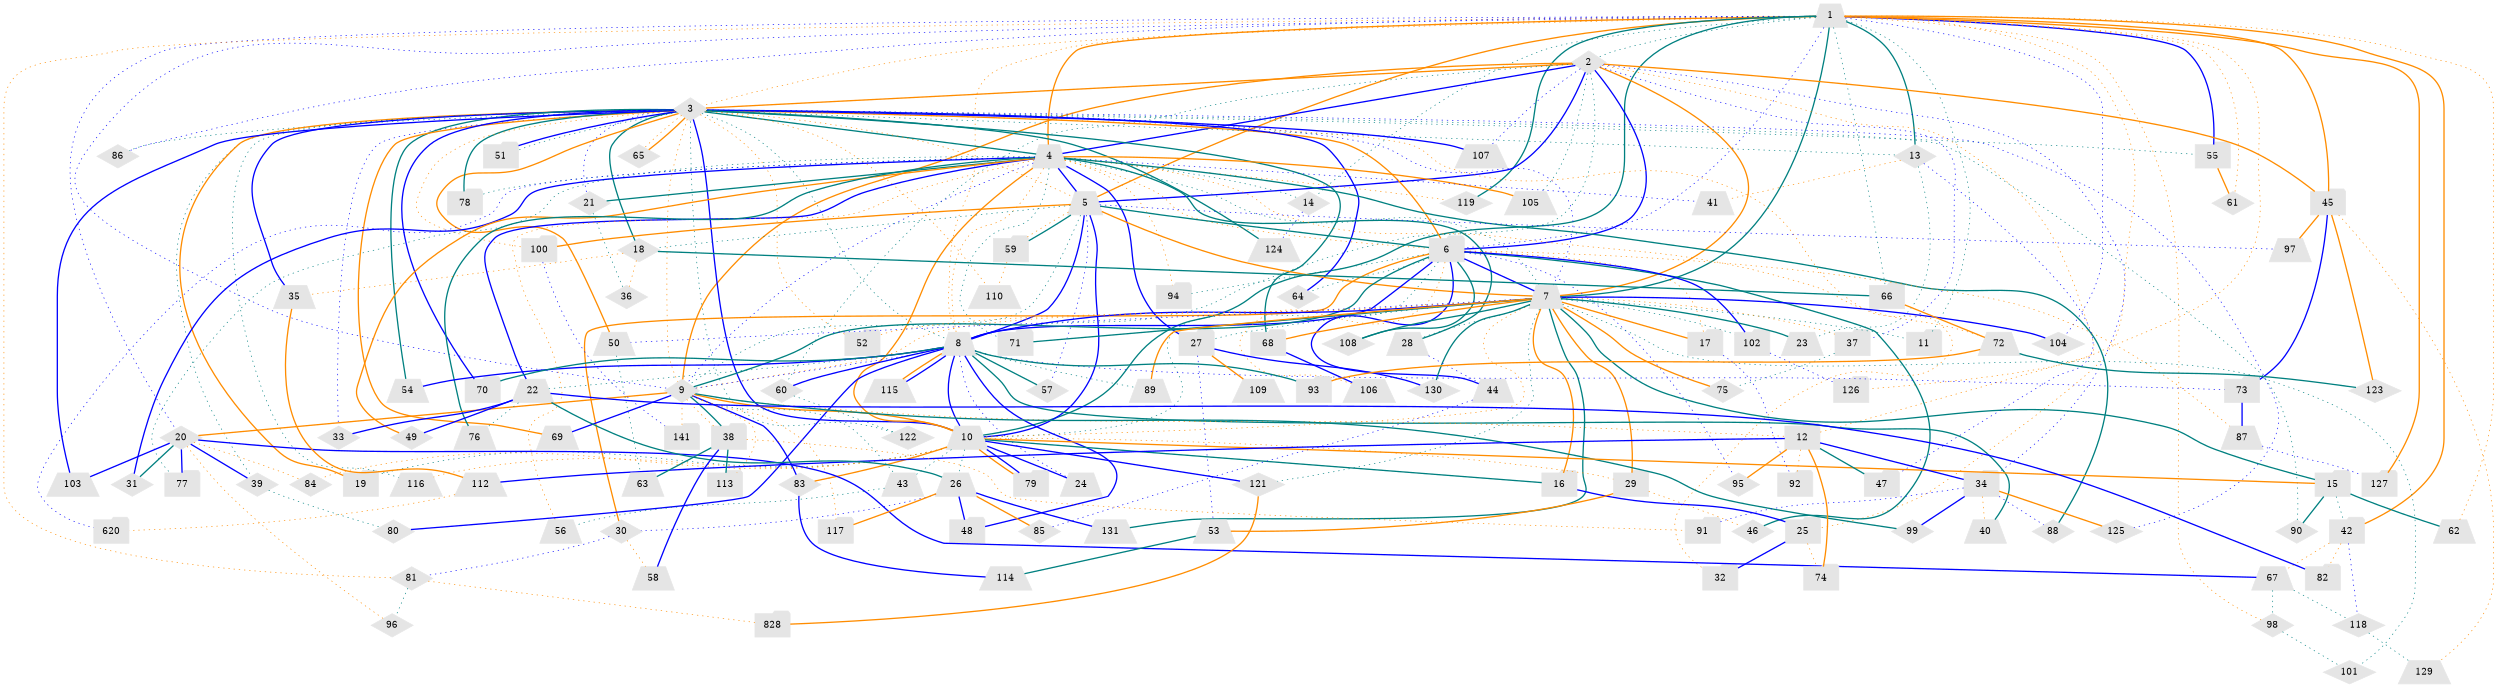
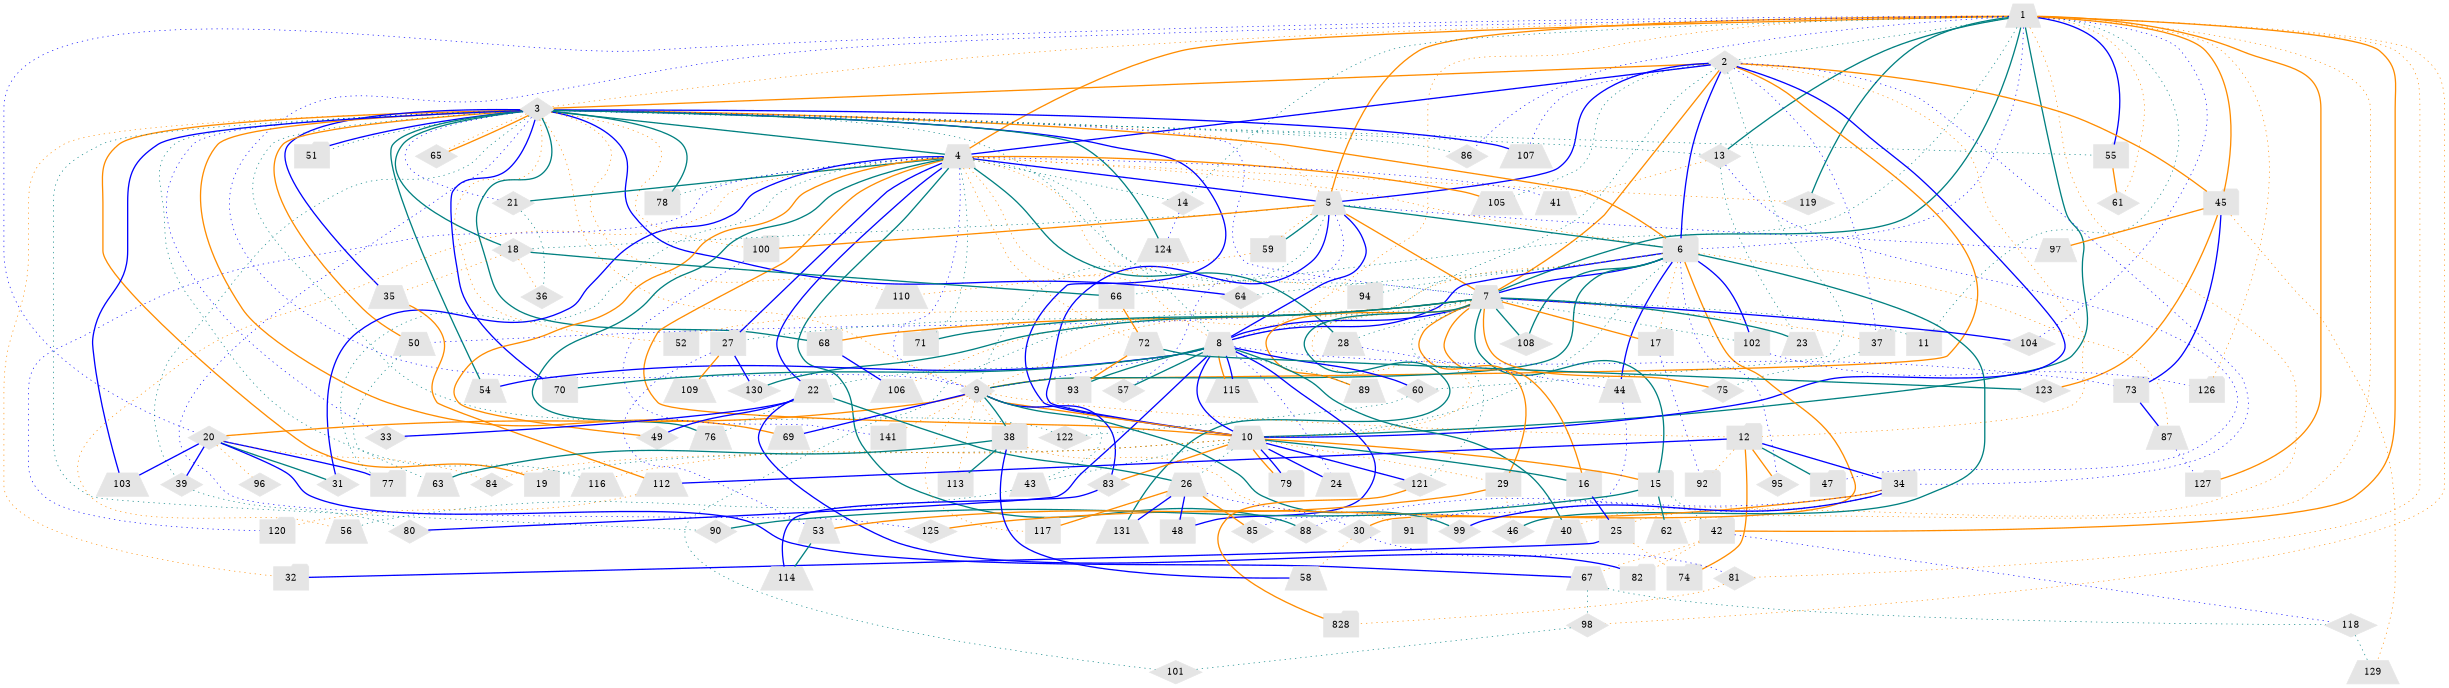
edge "2" -- "10": added
node "620": label "620" -> "120"
edge "81" -- "96": removed
